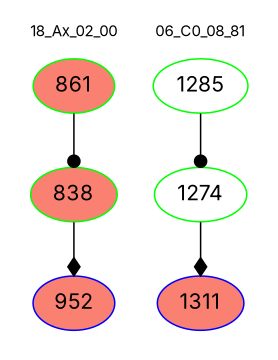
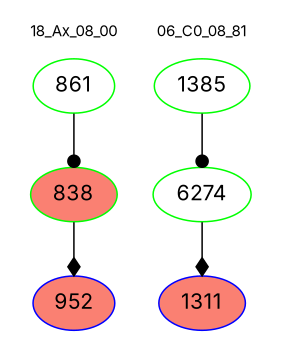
cluster "18_Ax_02_00": label "18_Ax_02_00" -> "18_Ax_08_00"
node "861": fillcolor salmon -> white
node "1285": label "1285" -> "1385"
node "1274": label "1274" -> "6274"
